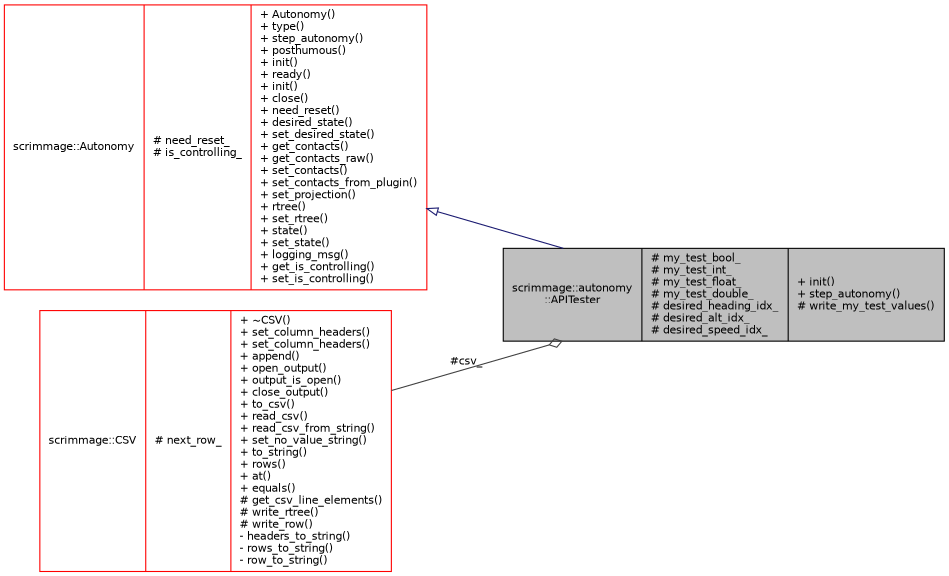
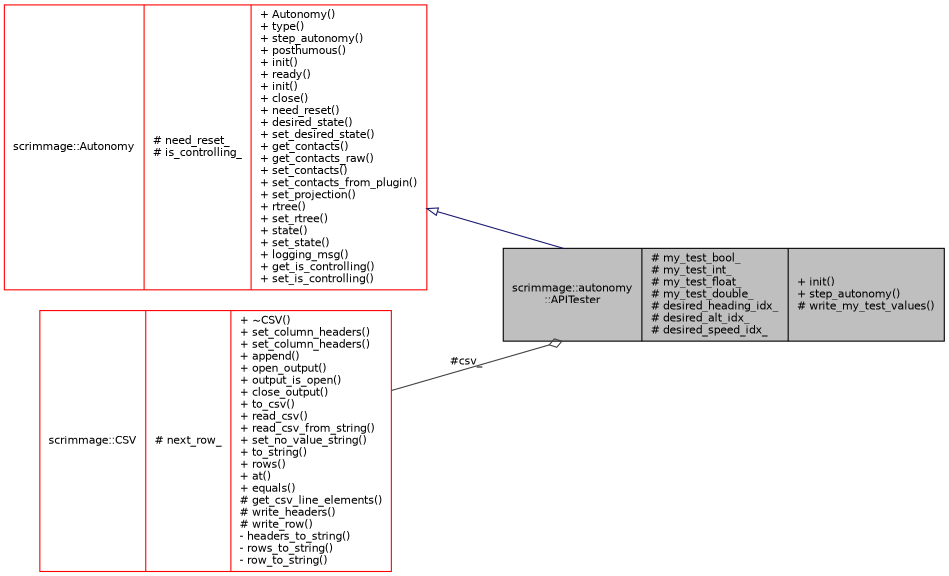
node "scrimmage::CSV": text "# write_rtree()" -> "# write_headers()"
